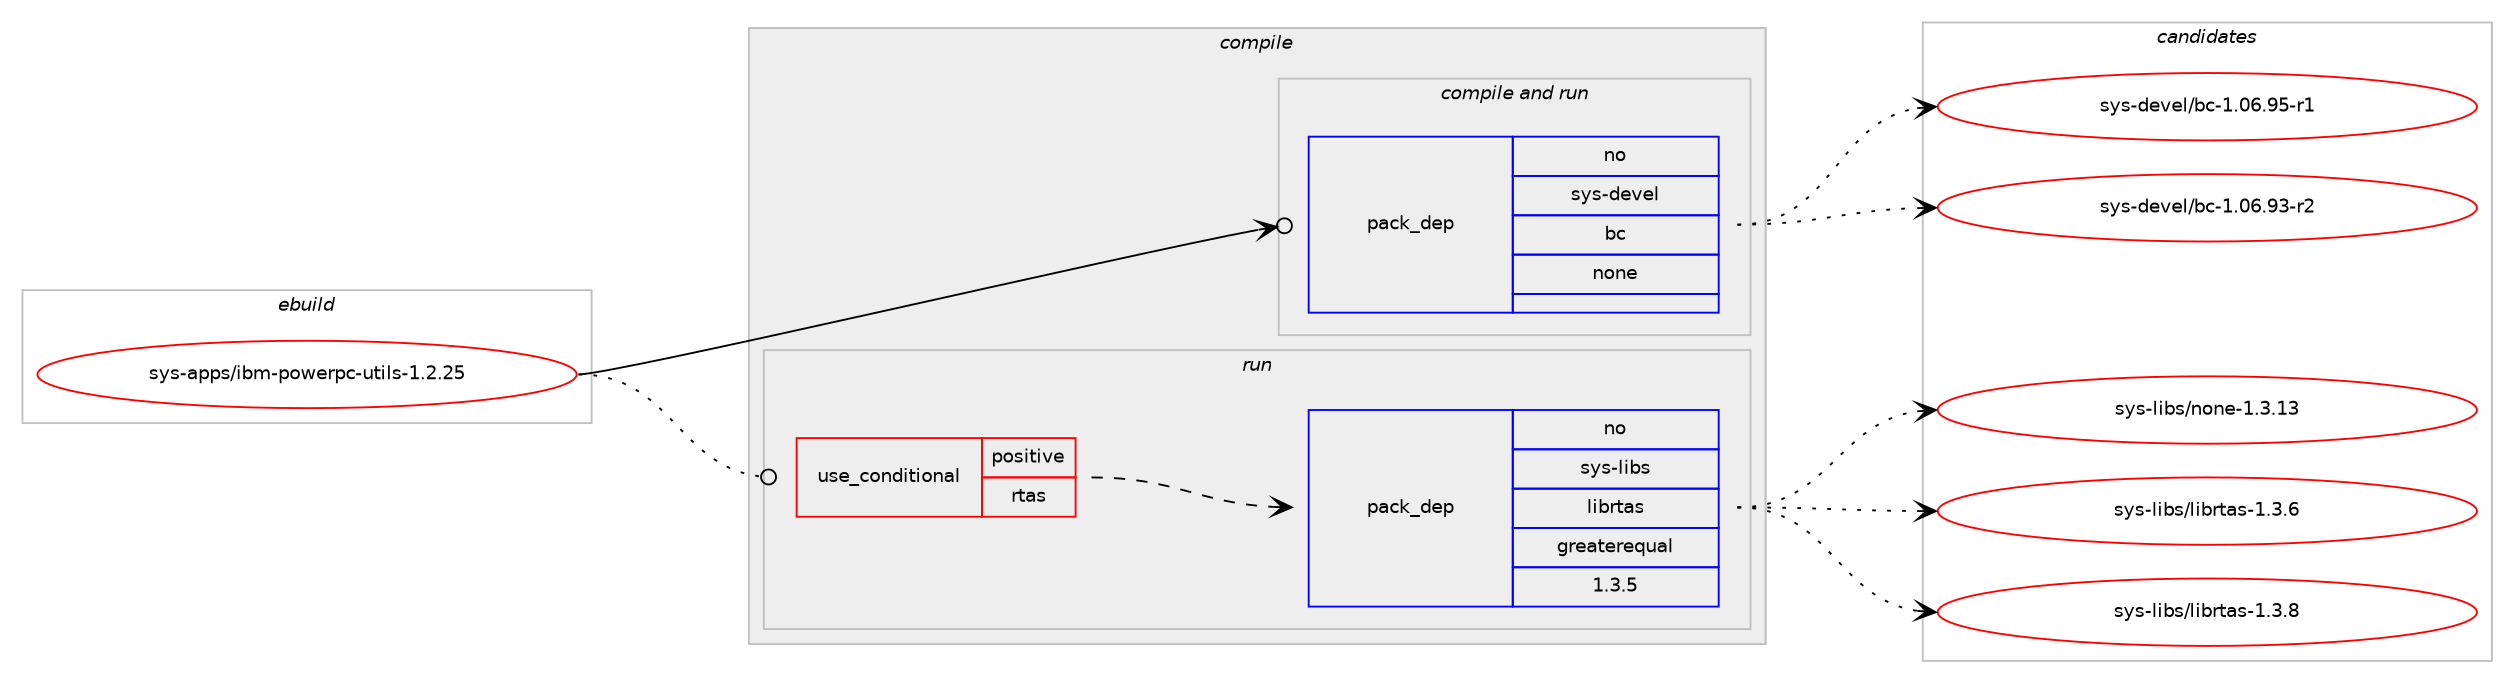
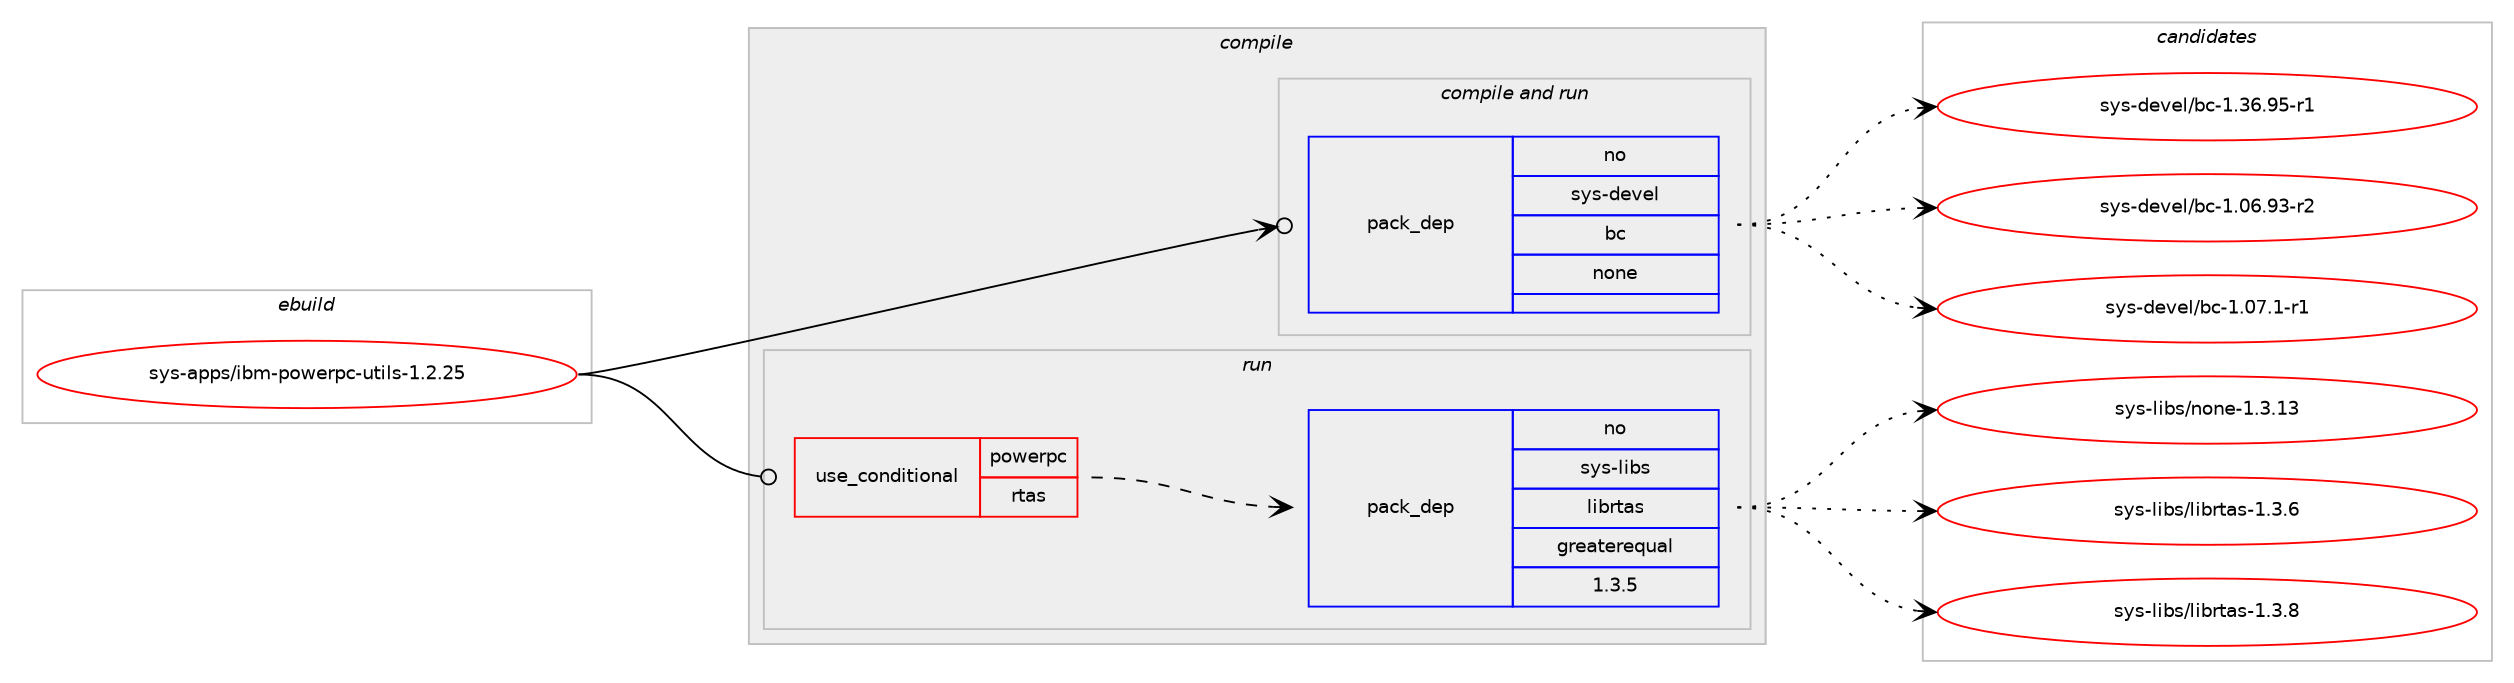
node "sys-devel/bc-1.06.95-r1": label "sys-devel/bc-1.06.95-r1" -> "sys-devel/bc-1.36.95-r1"
node "sys-devel/bc-1.07.1-r1": added
edge "sys-apps/ibm-powerpc-utils-1.2.25" -> "use_conditional": style dotted -> solid
node "use_conditional": text "positive" -> "powerpc"
